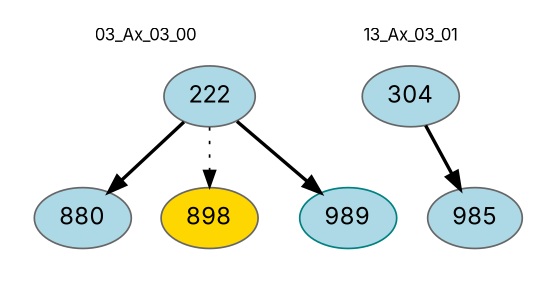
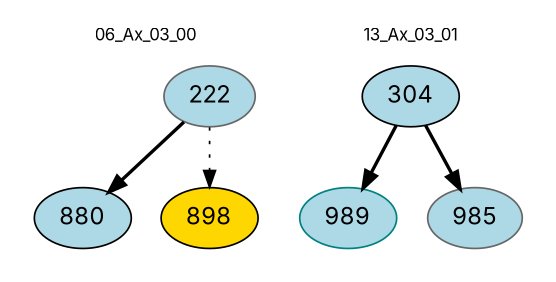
cluster "03_Ax_03_00": label "03_Ax_03_00" -> "06_Ax_03_00"
node "304": color gray40 -> black
edge "222" -> "989": now "304" -> "989"
node "880": color gray40 -> black
node "898": color gray40 -> black
